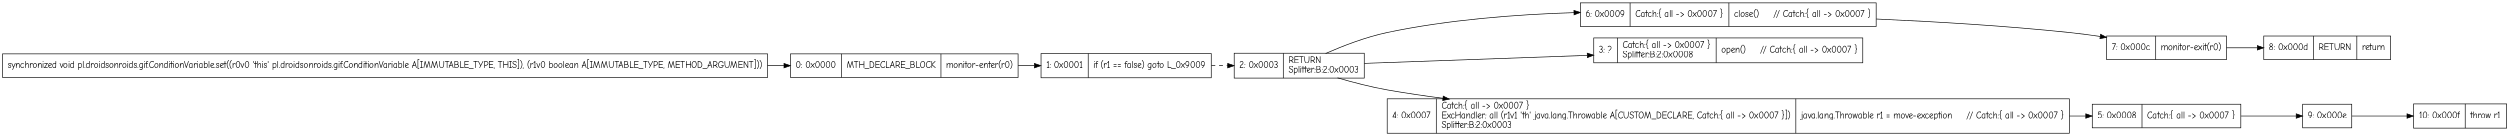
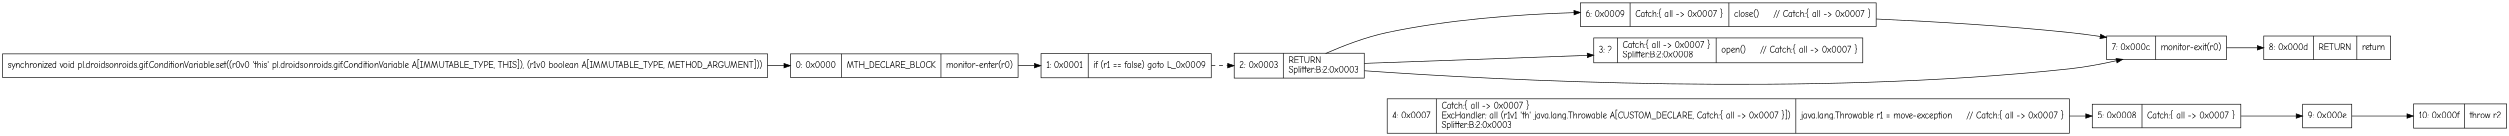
node "1: 0x0001": text "if (r1 == false) goto L_0x9009" -> "if (r1 == false) goto L_0x0009"
edge "2: 0x0003" -> "4: 0x0007": now "2: 0x0003" -> "7: 0x000c"
node "10: 0x000f": text "throw r1" -> "throw r2"
